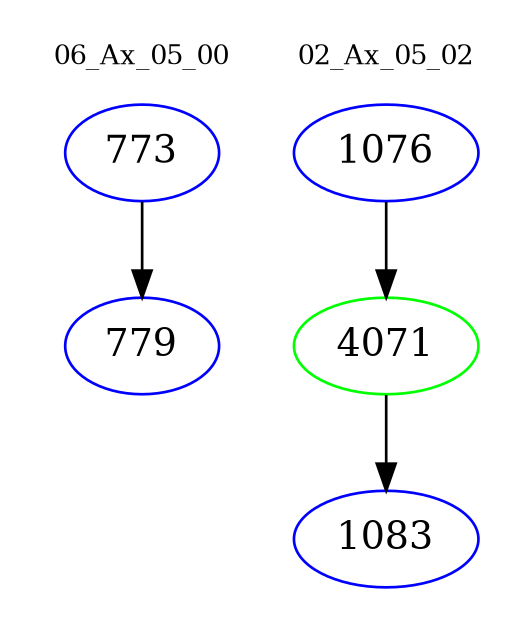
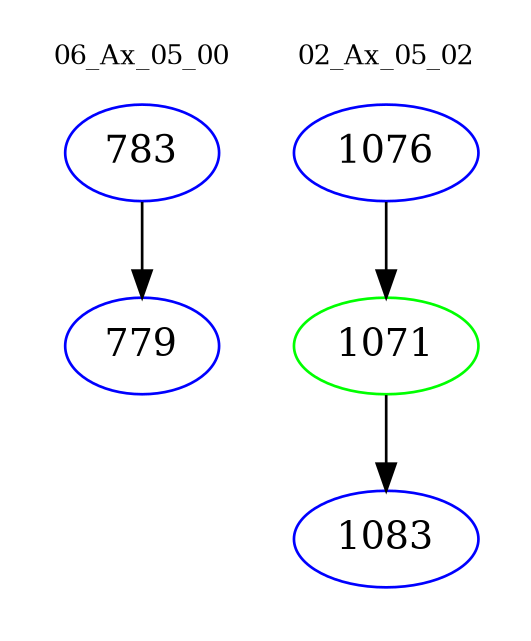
node "773": label "773" -> "783"
node "4071": label "4071" -> "1071"
